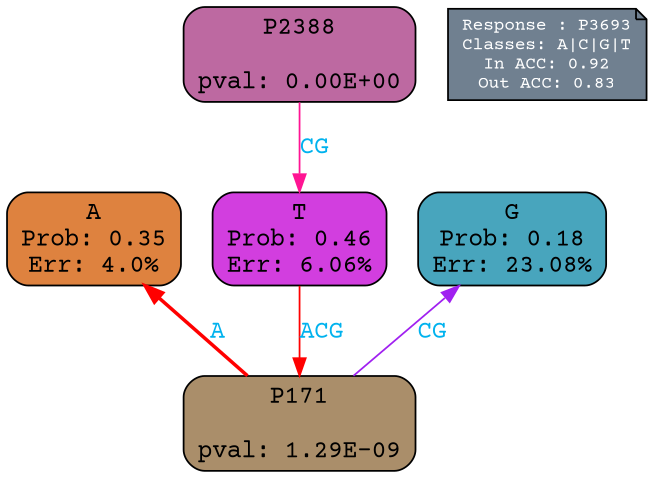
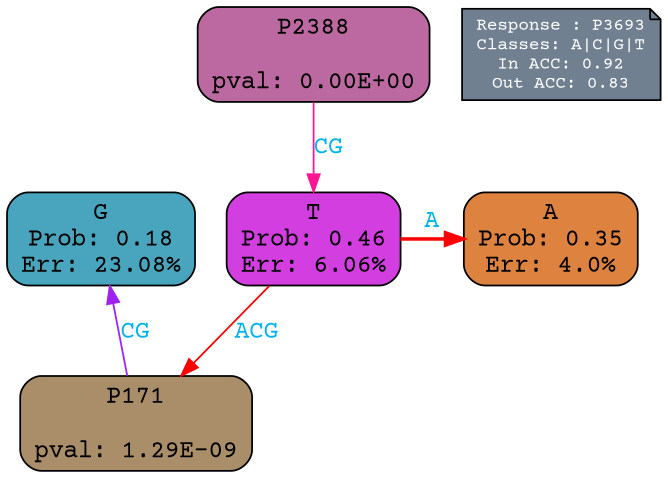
edge "P171 pval: 1.29E-09" -> "A Prob: 0.35 Err: 4.0%": now "T Prob: 0.46 Err: 6.06%" -> "A Prob: 0.35 Err: 4.0%"
